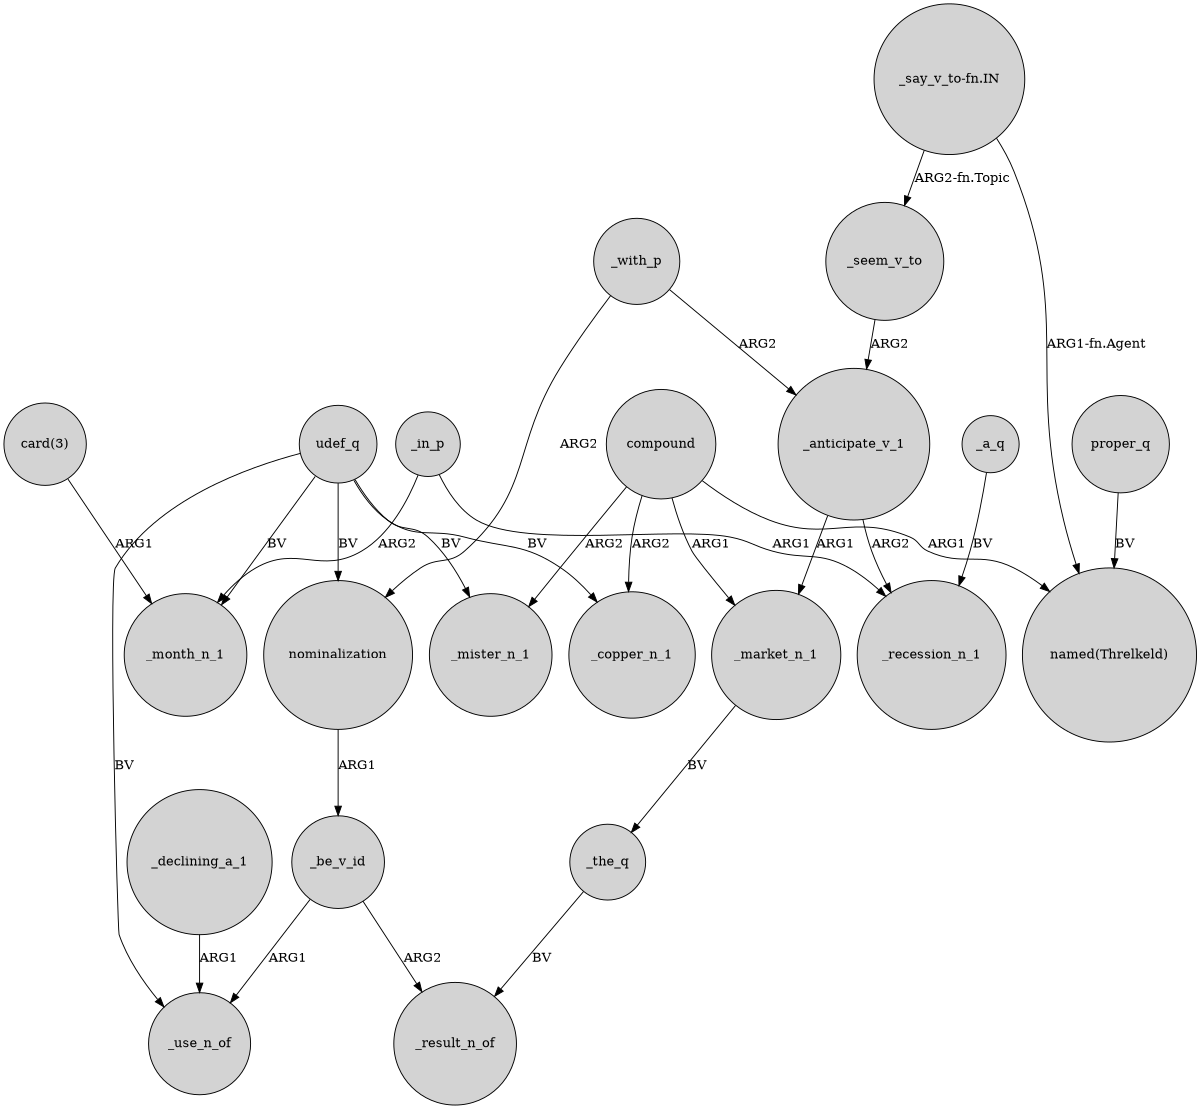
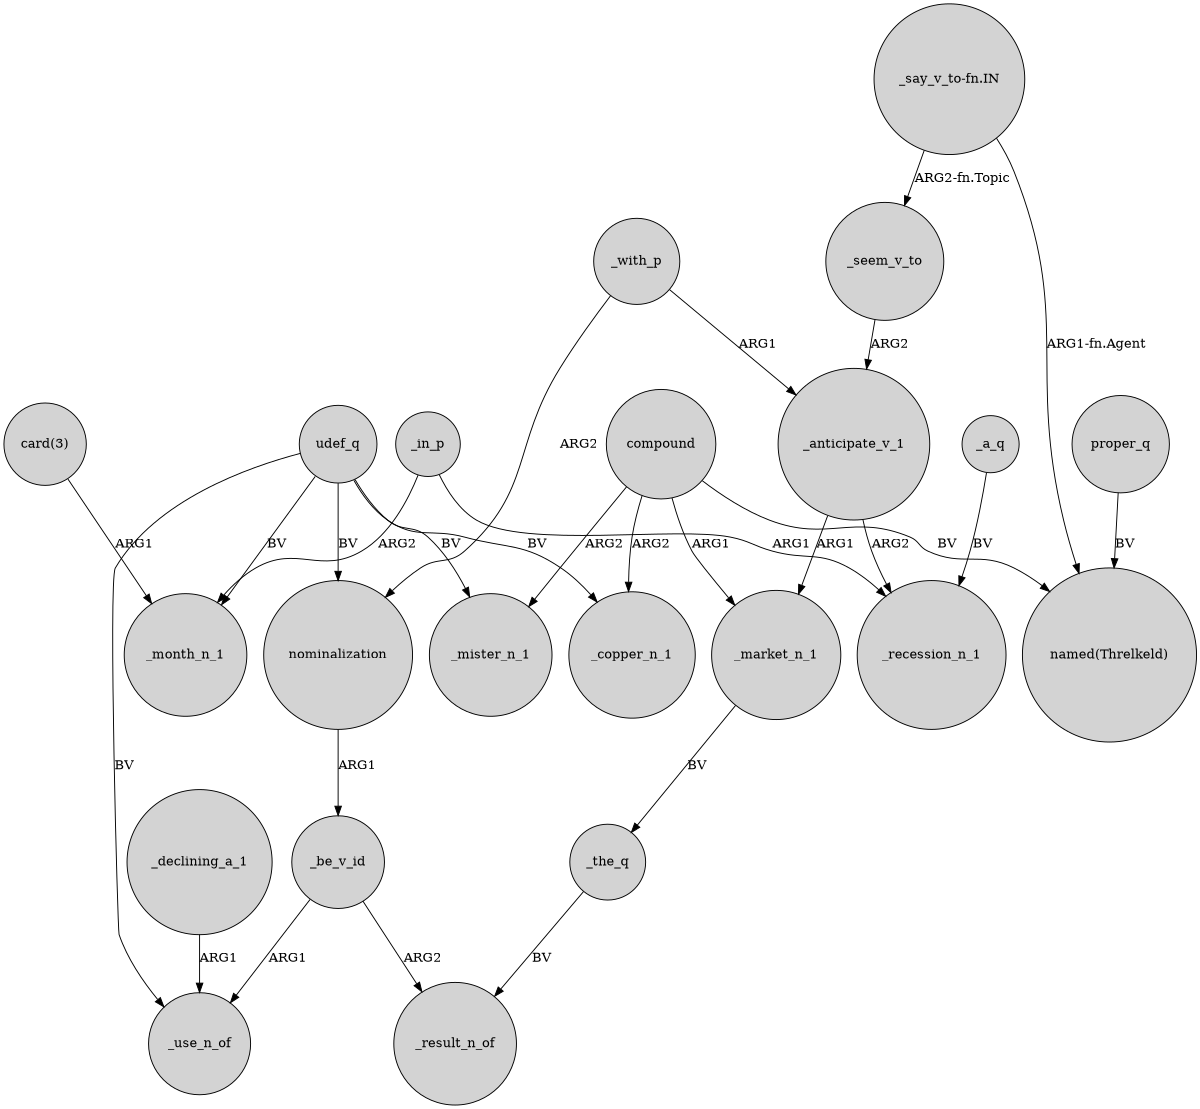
edge "_with_p" -> "_anticipate_v_1": label "ARG2" -> "ARG1"
edge "compound" -> "named(Threlkeld)": label "ARG1" -> "BV"
